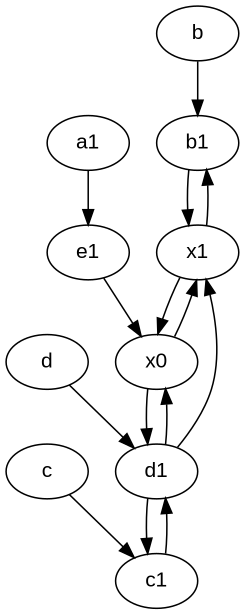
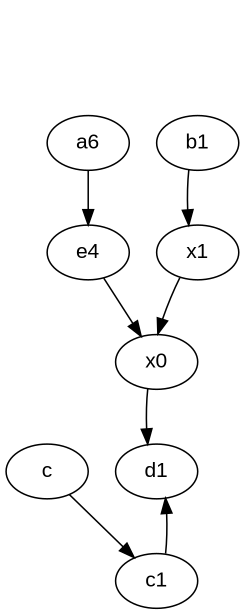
node "b": removed
node "a1": label "a1" -> "a6"
edge "x1" -> "b1": removed
node "e1": label "e1" -> "e4"
edge "x0" -> "x1": removed
node "d": removed
edge "d1" -> "x1": removed
edge "d1" -> "x0": removed
edge "d1" -> "c1": removed
